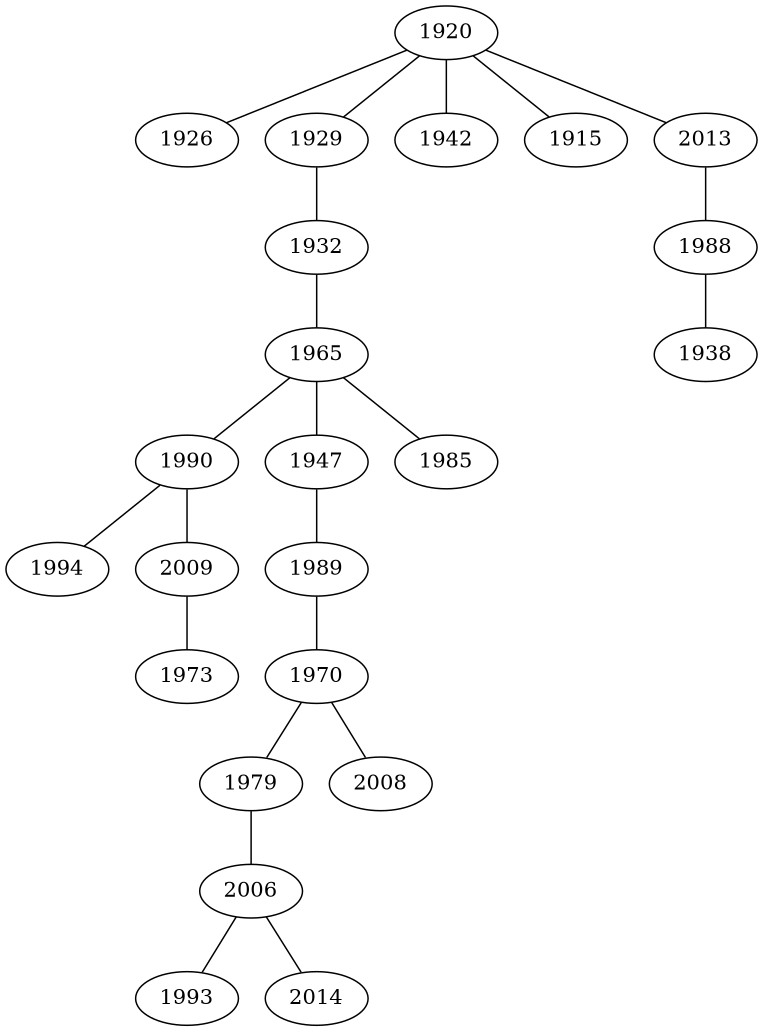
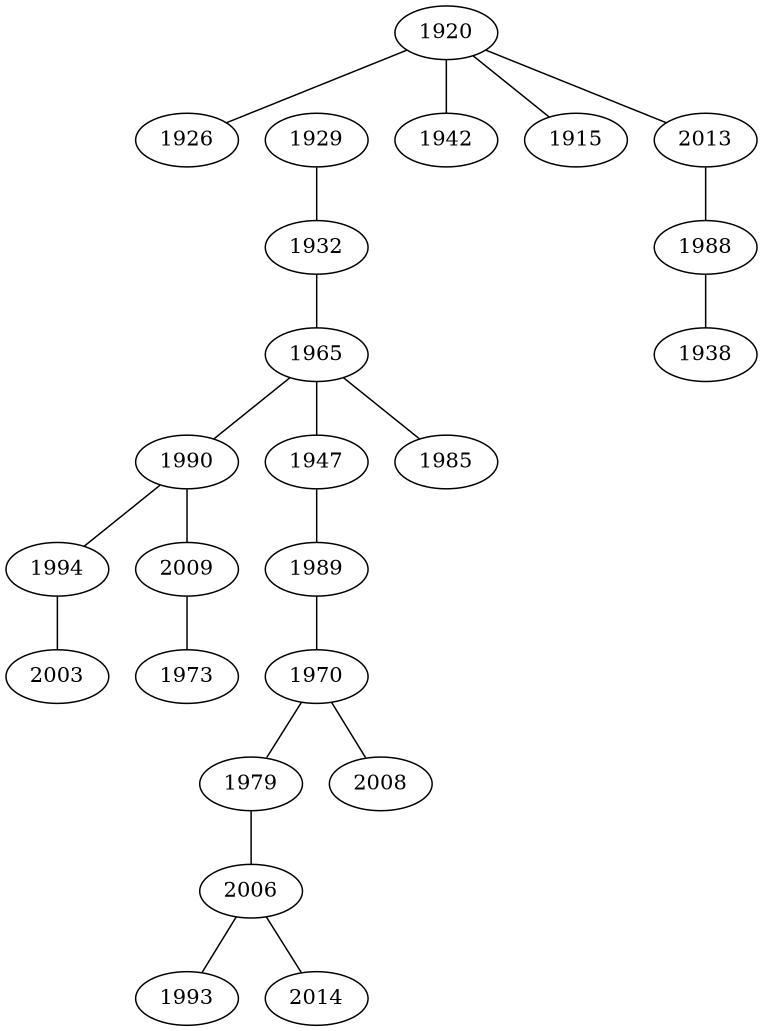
edge "1920" -- "1929": removed
node "2003": added
